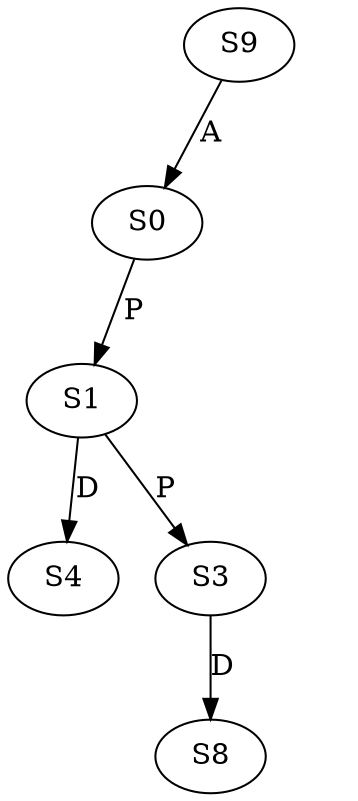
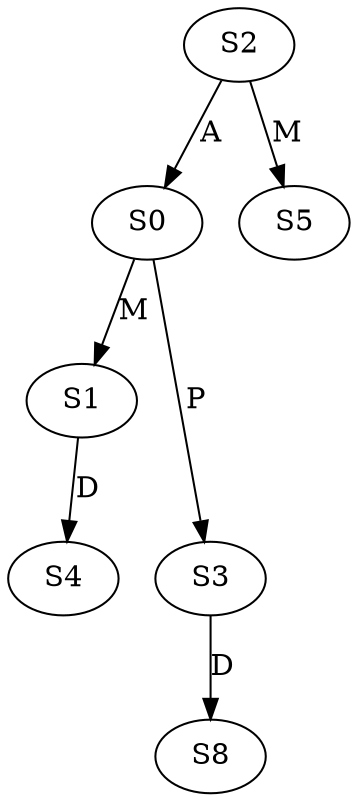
node "S9": label "S9" -> "S2"
node "S5": added
edge "S0" -> "S1": label "P" -> "M"
edge "S1" -> "S3": now "S0" -> "S3"
